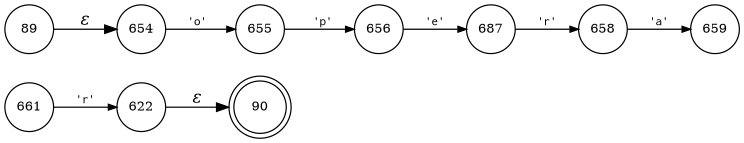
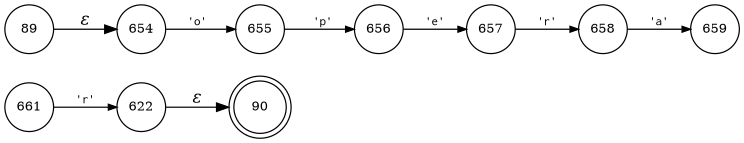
node "687": label "687" -> "657"
